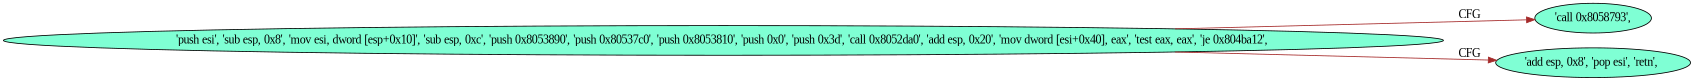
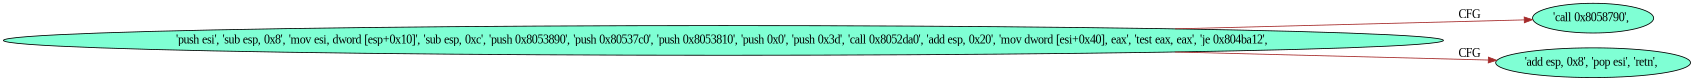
node "'call 0x8058793',": label "'call 0x8058793'," -> "'call 0x8058790',"
